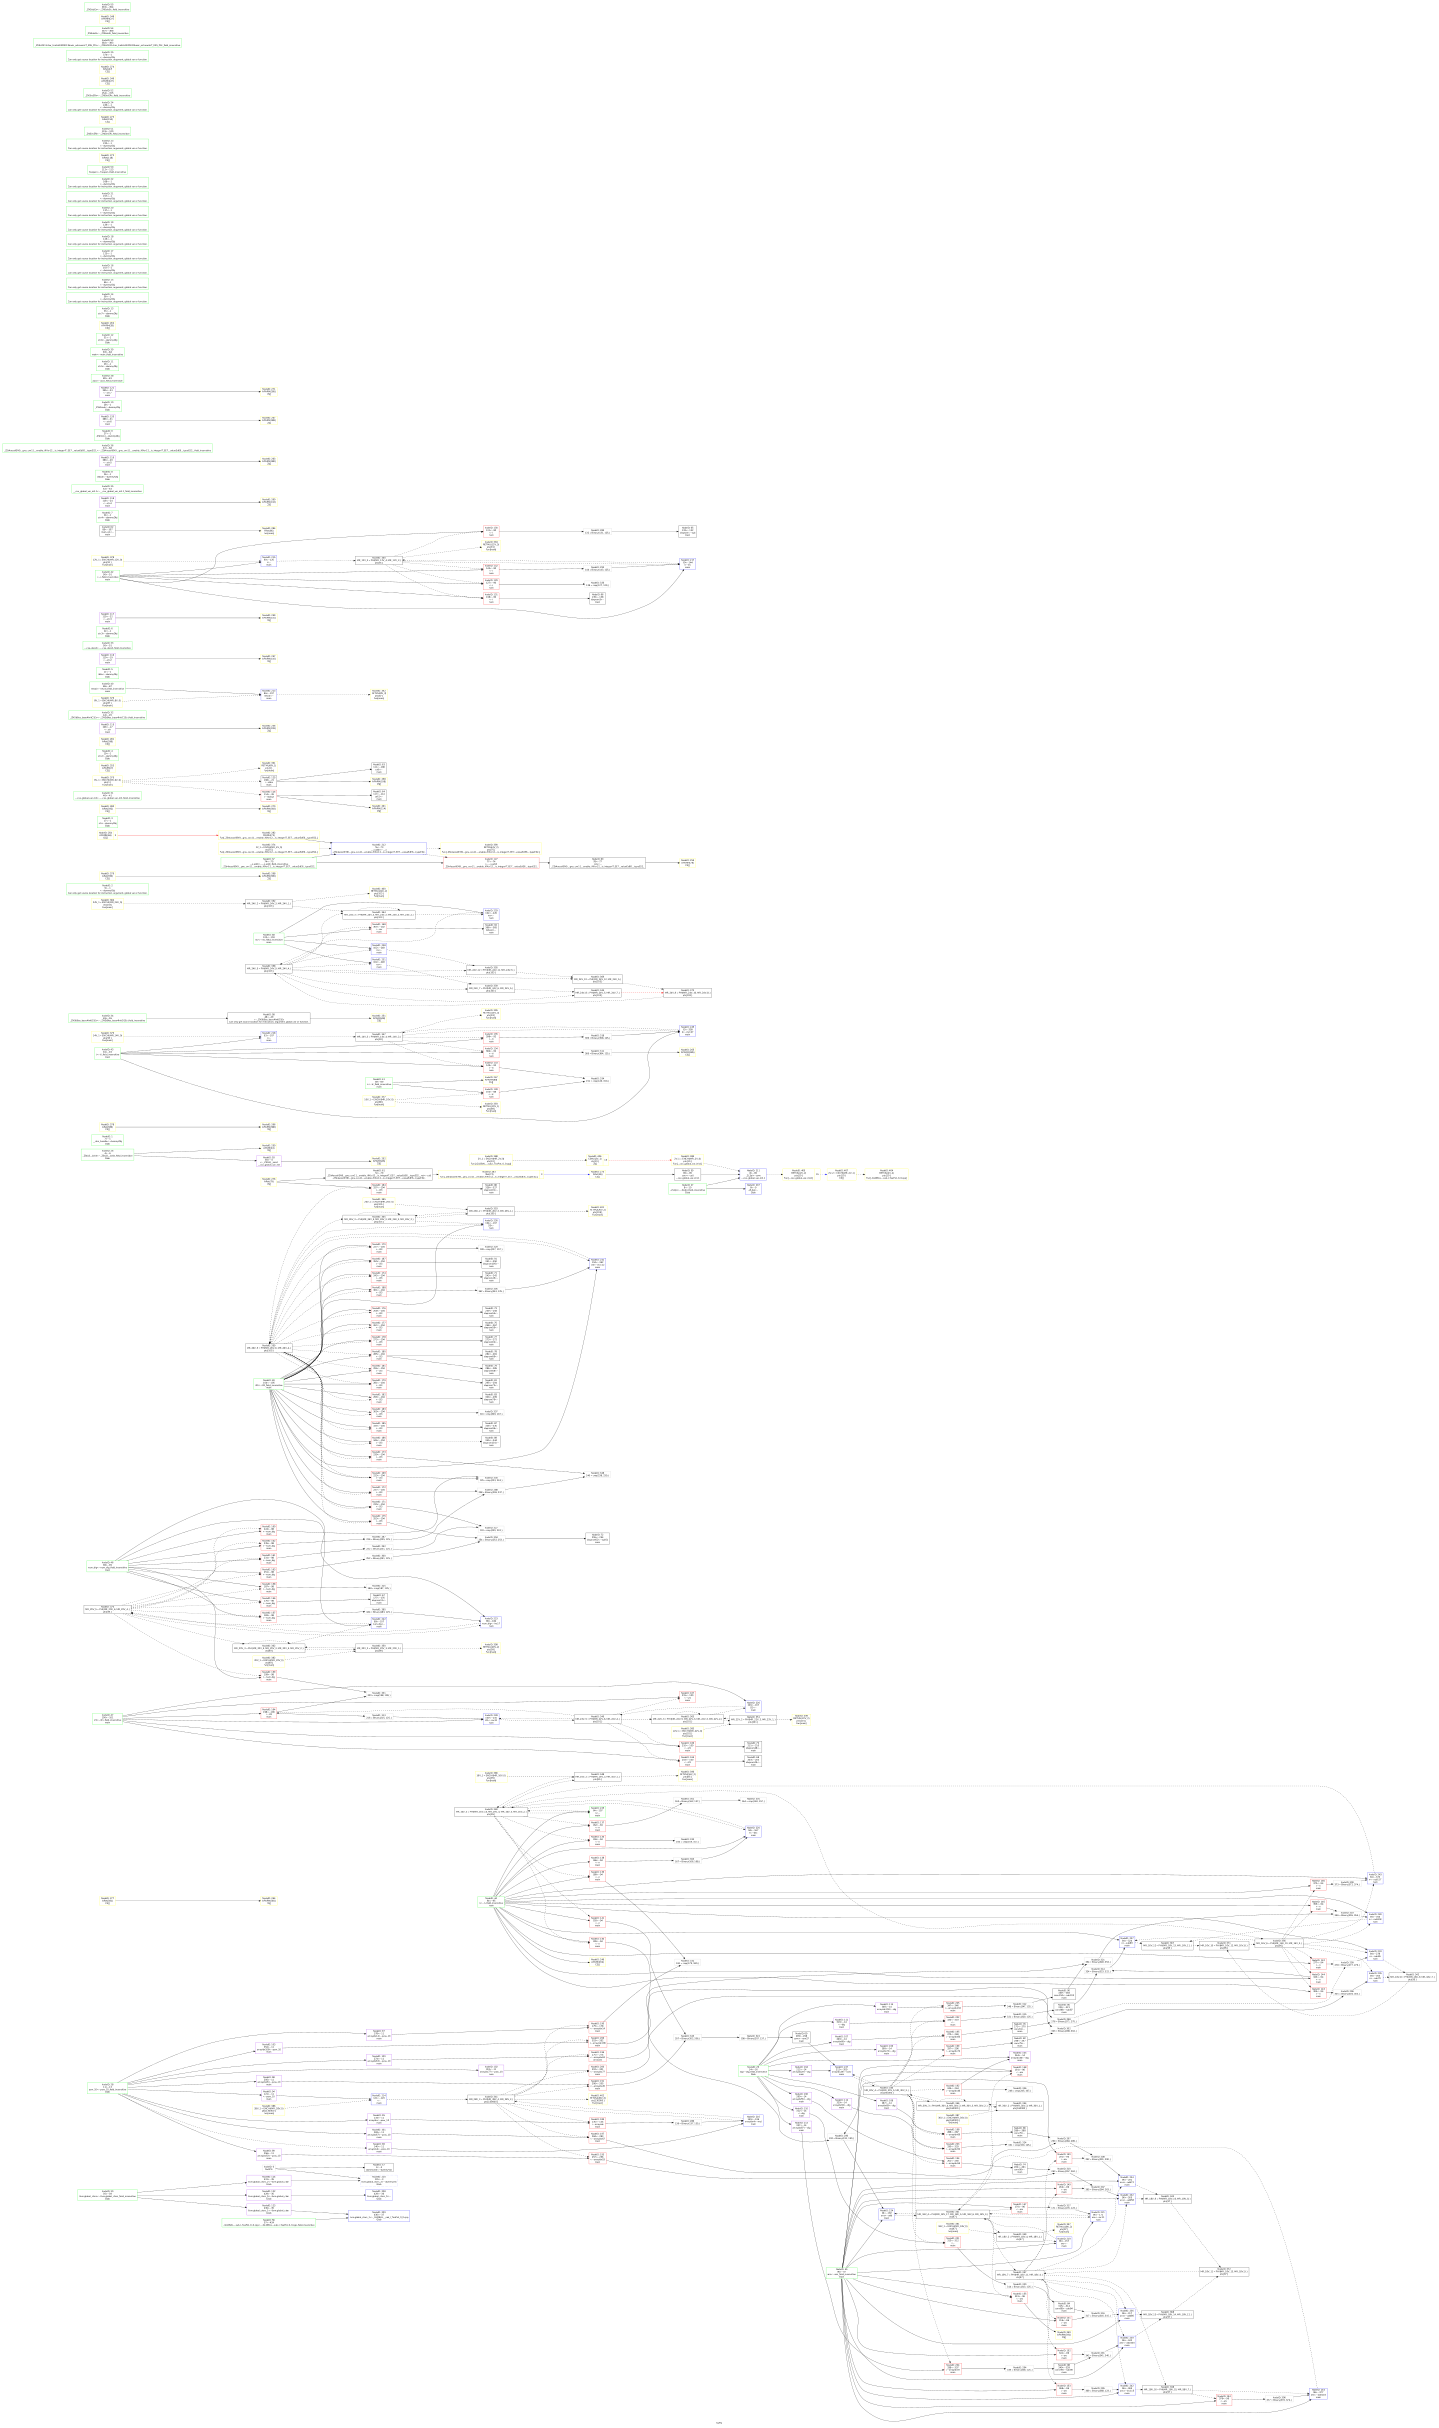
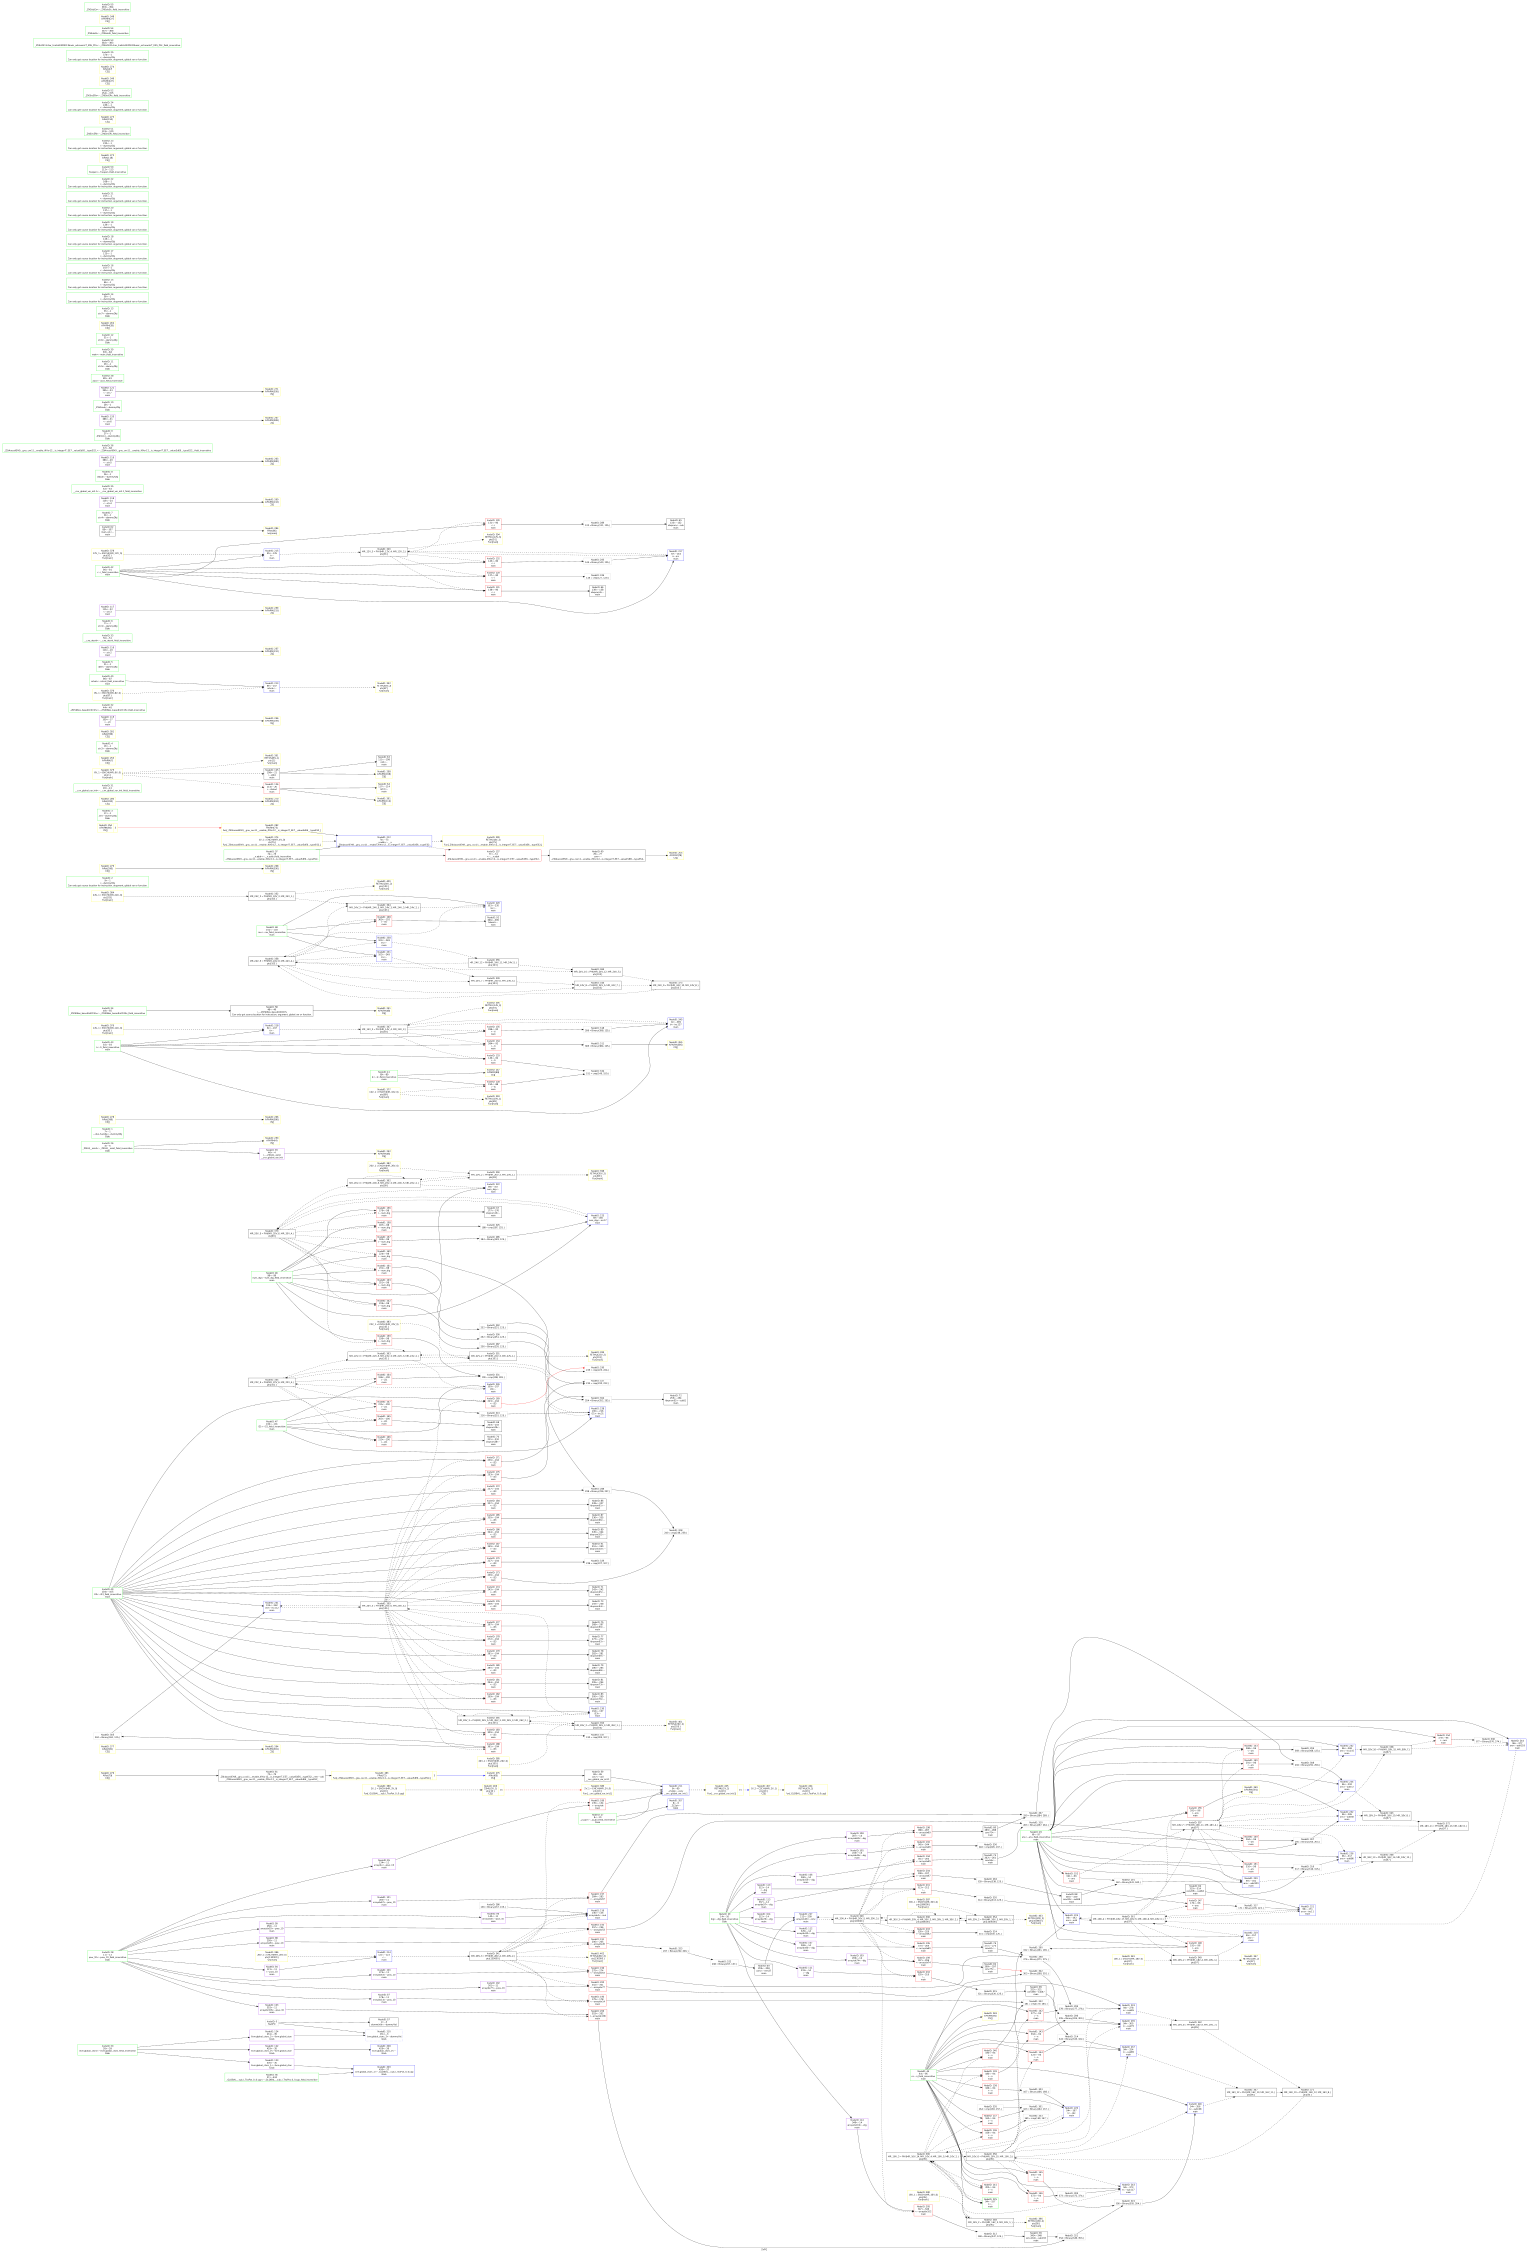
node "NodeID: 64": color black -> yellow
edge "NodeID: 358" -> "NodeID: 355": reversed
edge "NodeID: 344" -> "NodeID: 373": color red -> black
edge "NodeID: 276" -> "NodeID: 184": now "NodeID: 49" -> "NodeID: 184"
edge "NodeID: 180" -> "NodeID: 78": now "NodeID: 179" -> "NodeID: 78"
edge "NodeID: 186" -> "NodeID: 89": style dashed -> solid
edge "NodeID: 169" -> "NodeID: 330": color black -> red
edge "NodeID: 164" -> "NodeID: 313": now "NodeID: 167" -> "NodeID: 313"
edge "NodeID: 301" -> "NodeID: 335": reversed
node "NodeID: 403": added
edge "NodeID: 141" -> "NodeID: 323": removed
edge "NodeID: 298" -> "NodeID: 299": style dashed -> solid
edge "NodeID: 44" -> "NodeID: 235": added
edge "NodeID: 82" -> "NodeID: 302": color black -> red
node "NodeID: 196": text "arrayidx" -> "main"
edge "NodeID: 192" -> "NodeID: 105": reversed
edge "NodeID: 189" -> "NodeID: 286": now "NodeID: 189" -> "NodeID: 211"
edge "NodeID: 28" -> "NodeID: 96": style dashed -> solid
edge "NodeID: 357" -> "NodeID: 152": reversed
